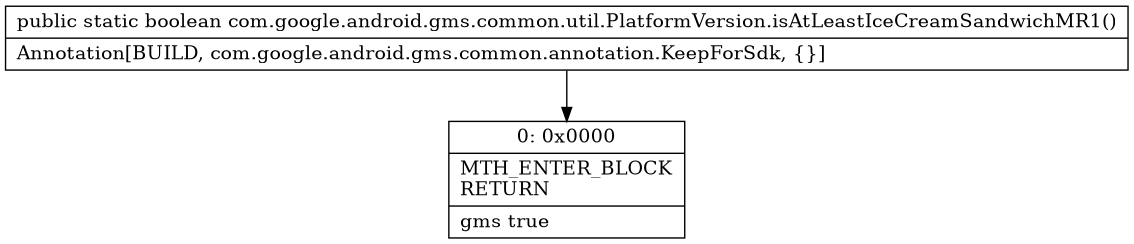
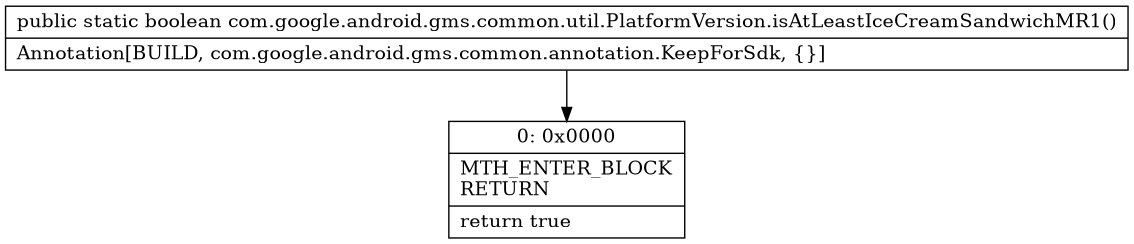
node "0: 0x0000": text "gms true" -> "return true"
